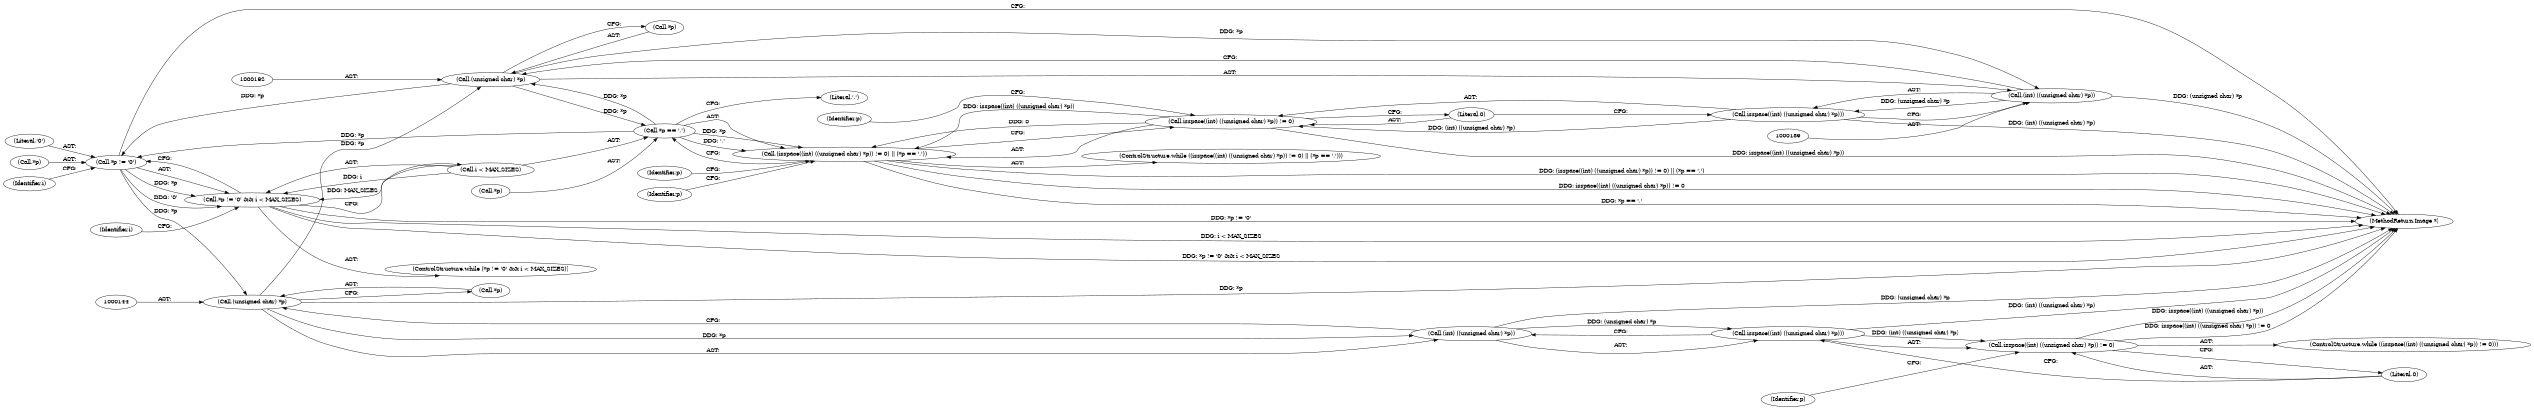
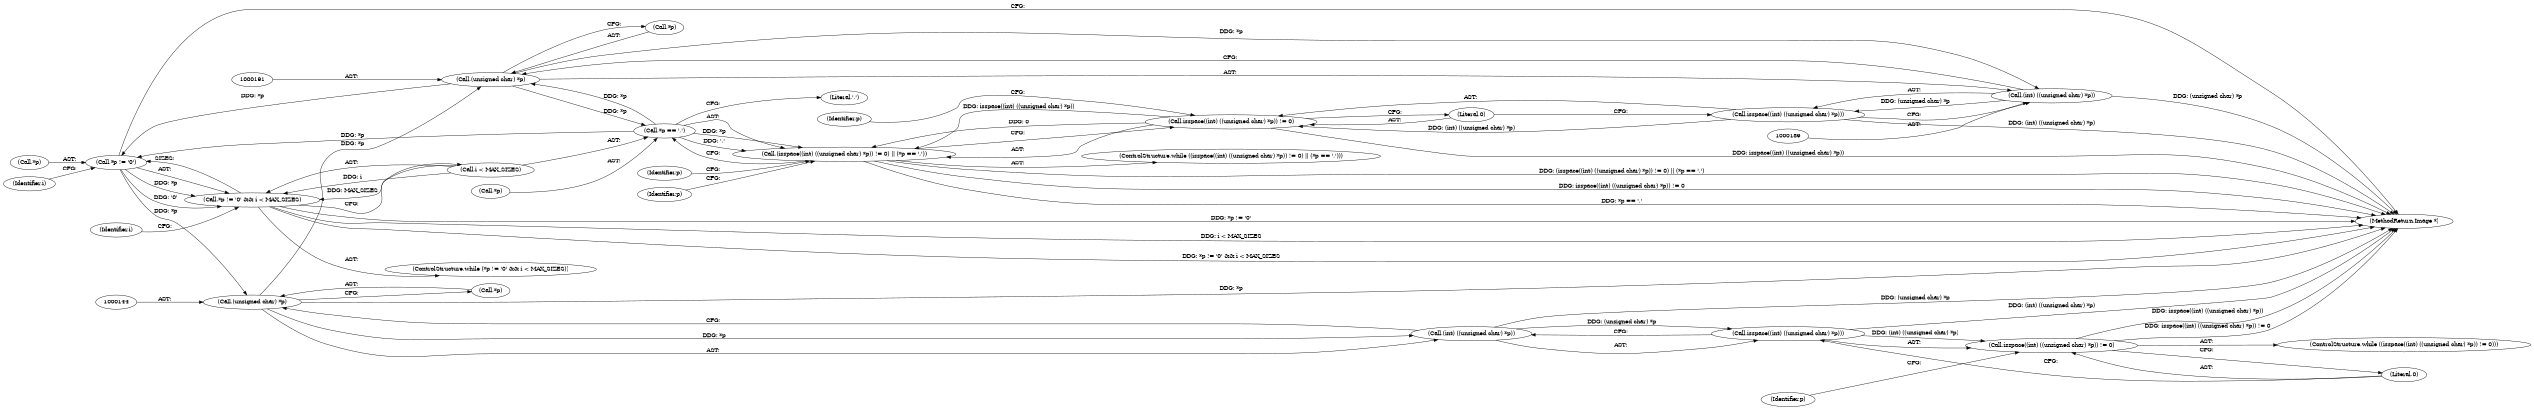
node "1000192": label "1000192" -> "1000191"
node "(Literal,'0')": removed
edge "(Call,*p != '0' && i < MAX_SIZES)" -> "(Call,*p != '0')": label "CFG: " -> "SIZES: "
